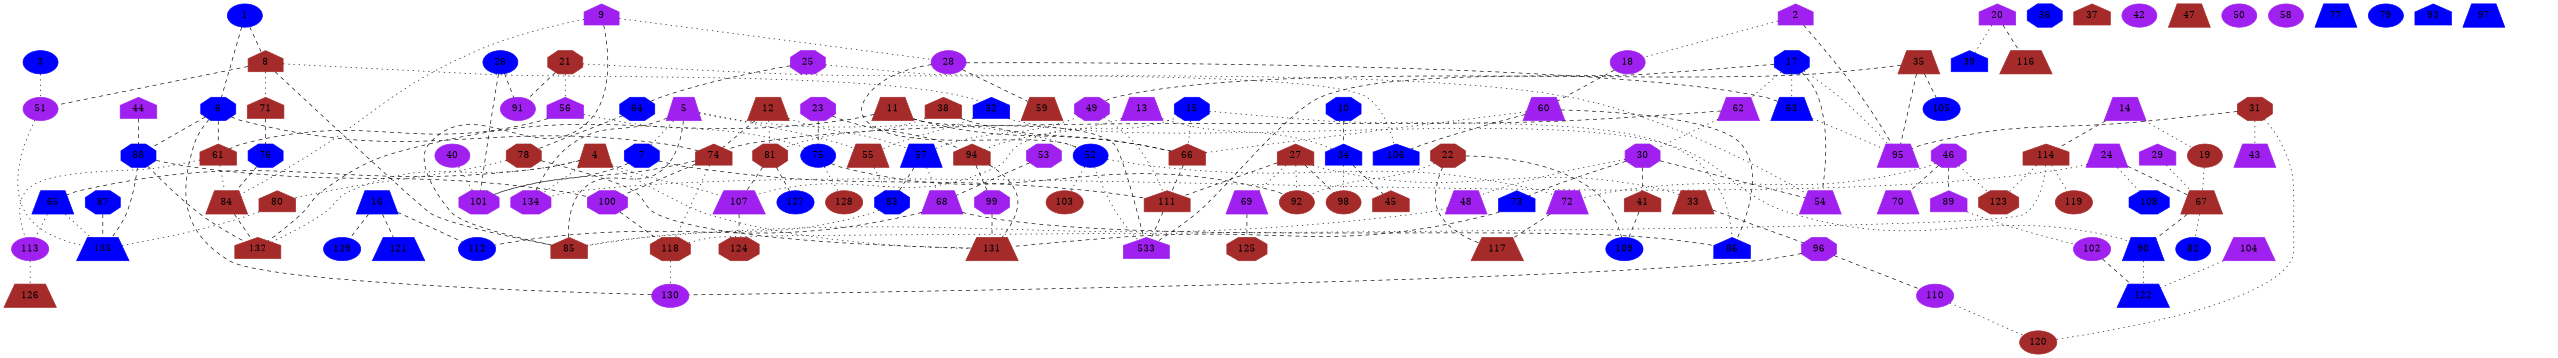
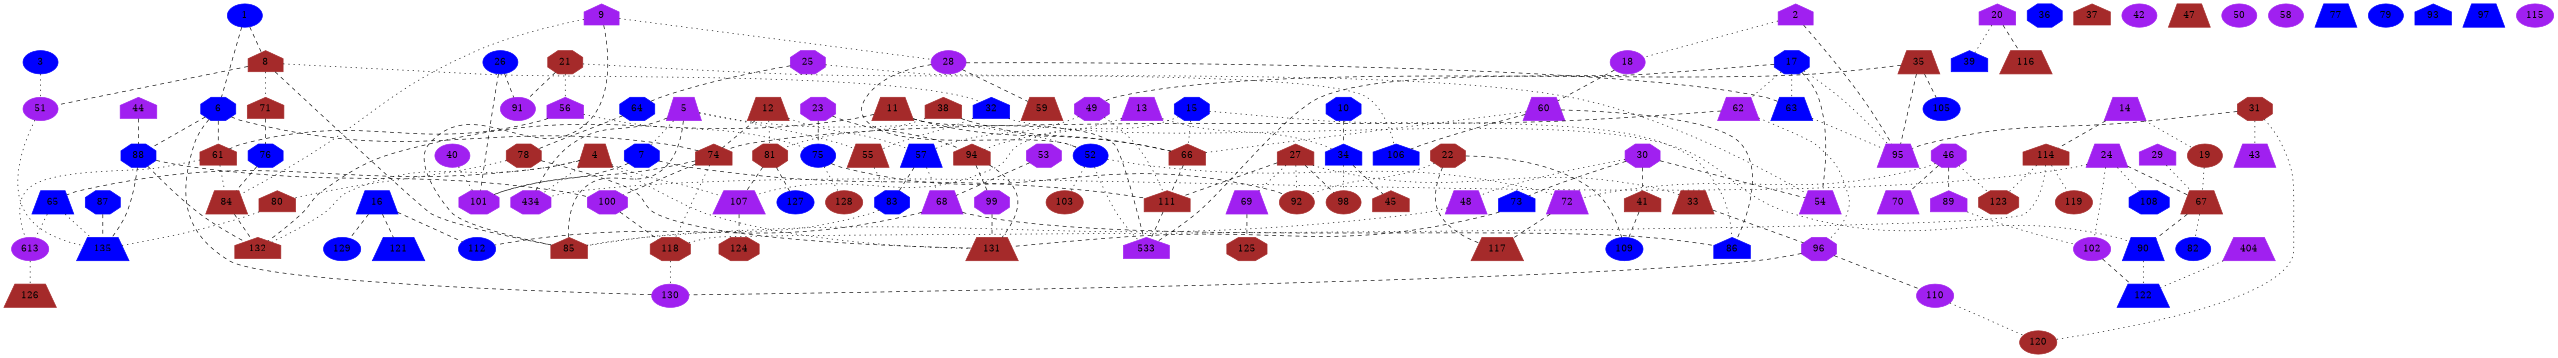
node "115": added
edge "62" -- "30": now "62" -- "96"
node "134": label "134" -> "434"
edge "24" -- "102": added
node "113": label "113" -> "613"
node "104": label "104" -> "404"
